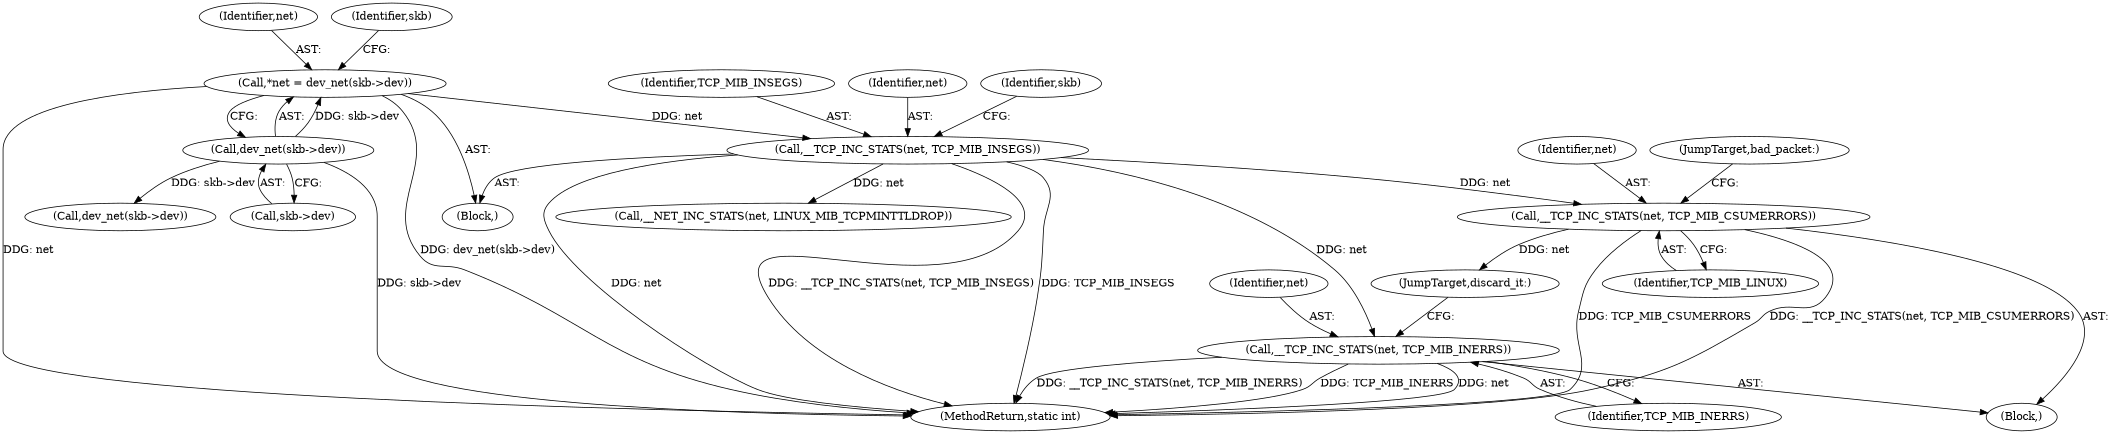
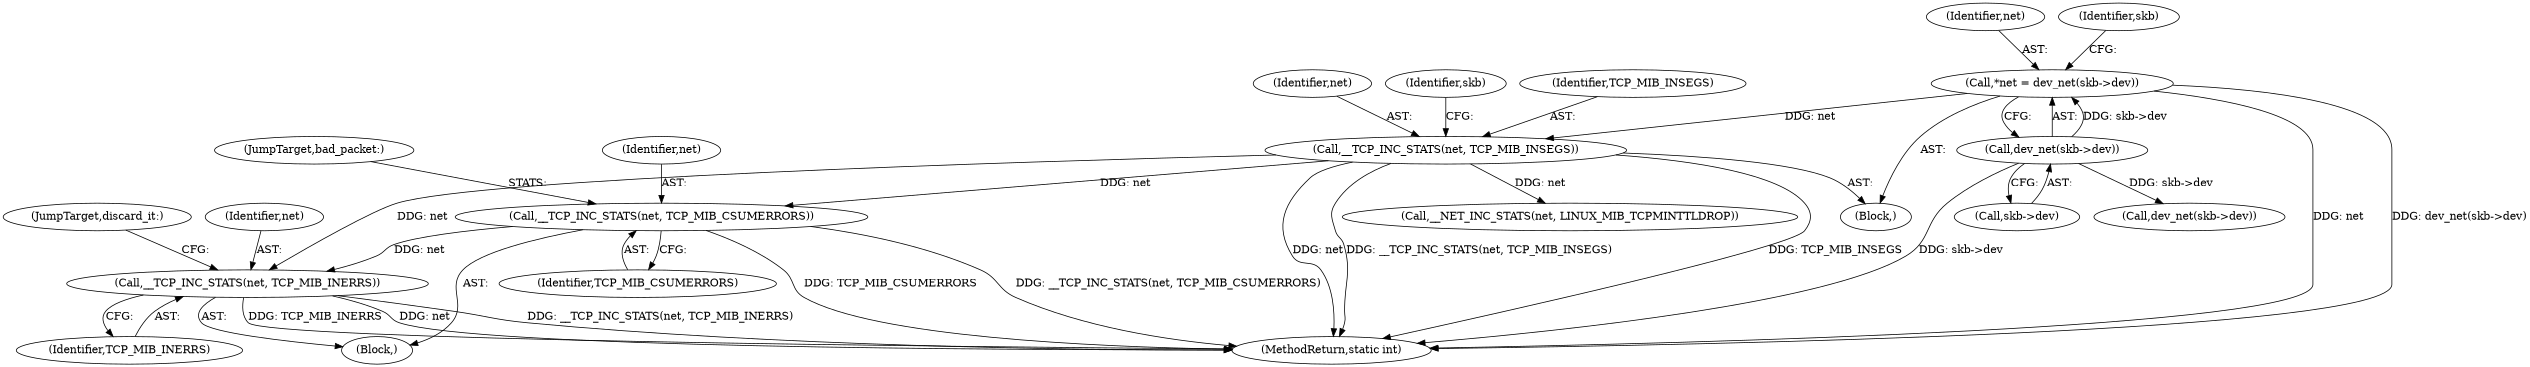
edge "(JumpTarget,bad_packet:)" -> "(Call,__TCP_INC_STATS(net, TCP_MIB_CSUMERRORS))": label "CFG: " -> "STATS: "
edge "(Call,__TCP_INC_STATS(net, TCP_MIB_CSUMERRORS))" -> "(JumpTarget,discard_it:)": now "(Call,__TCP_INC_STATS(net, TCP_MIB_CSUMERRORS))" -> "(Call,__TCP_INC_STATS(net, TCP_MIB_INERRS))"
node "(Identifier,TCP_MIB_LINUX)": label "(Identifier,TCP_MIB_LINUX)" -> "(Identifier,TCP_MIB_CSUMERRORS)"
